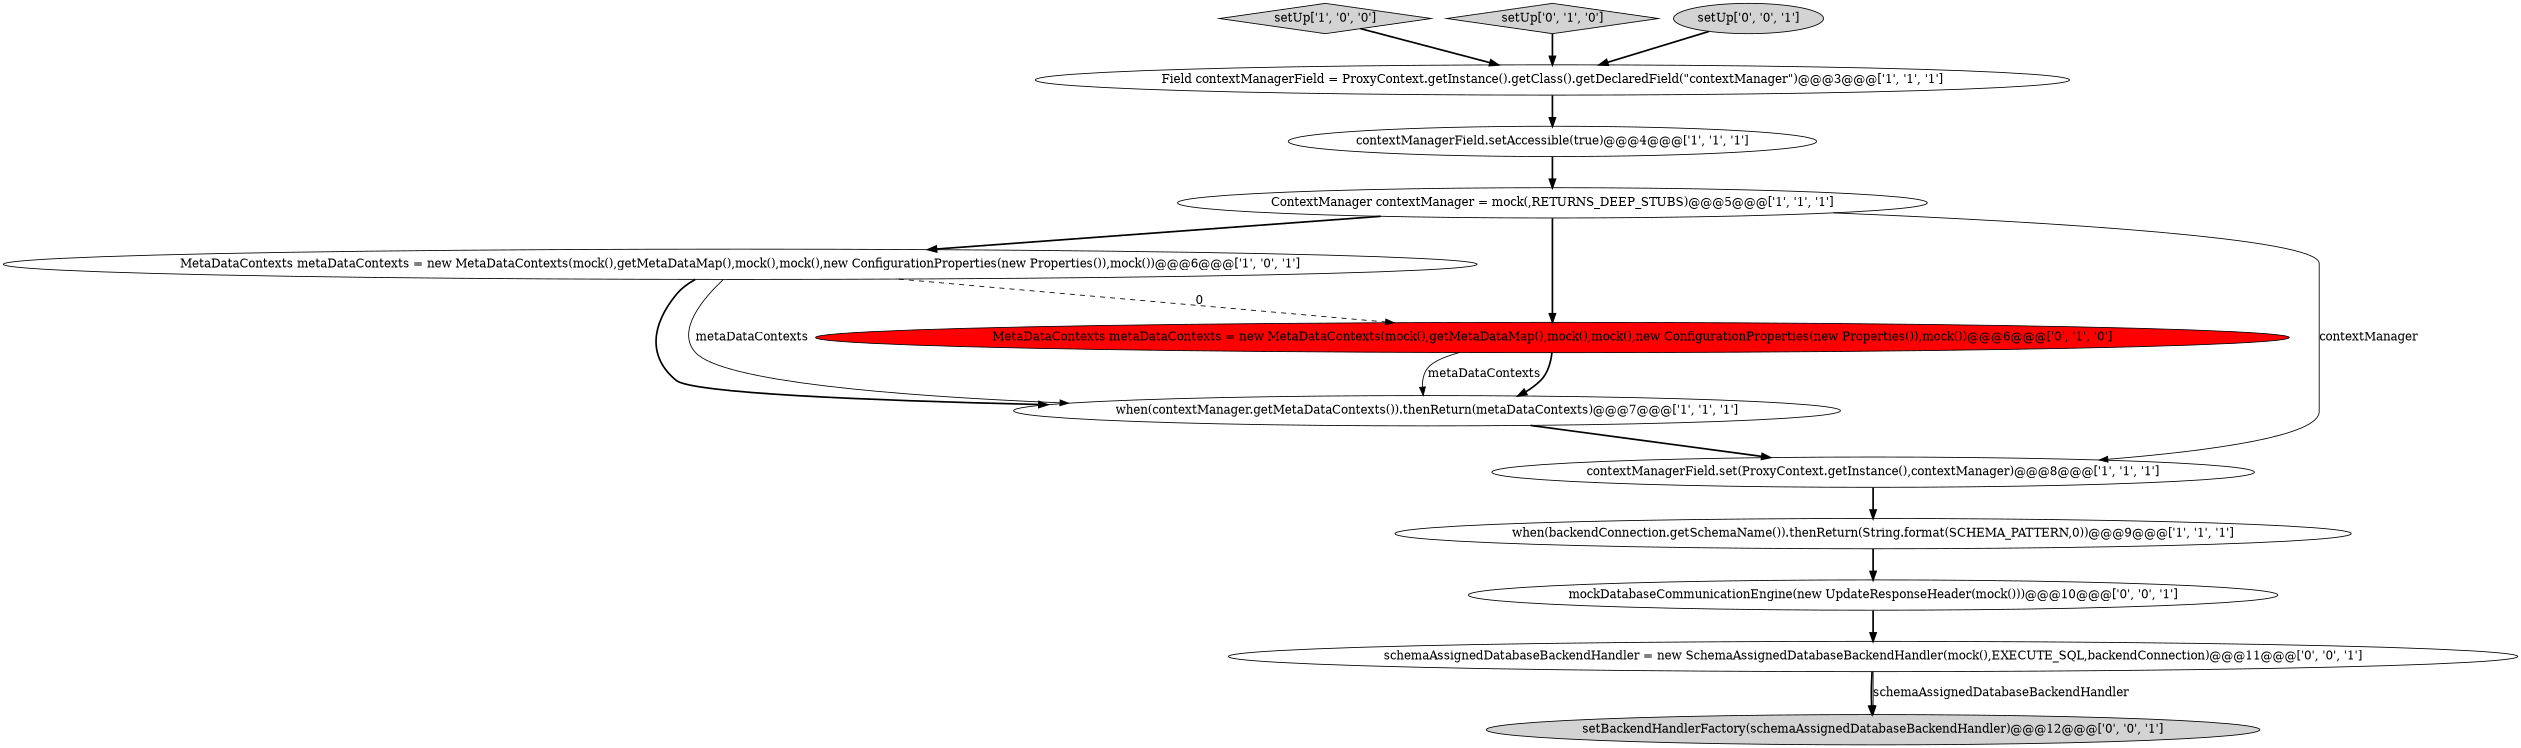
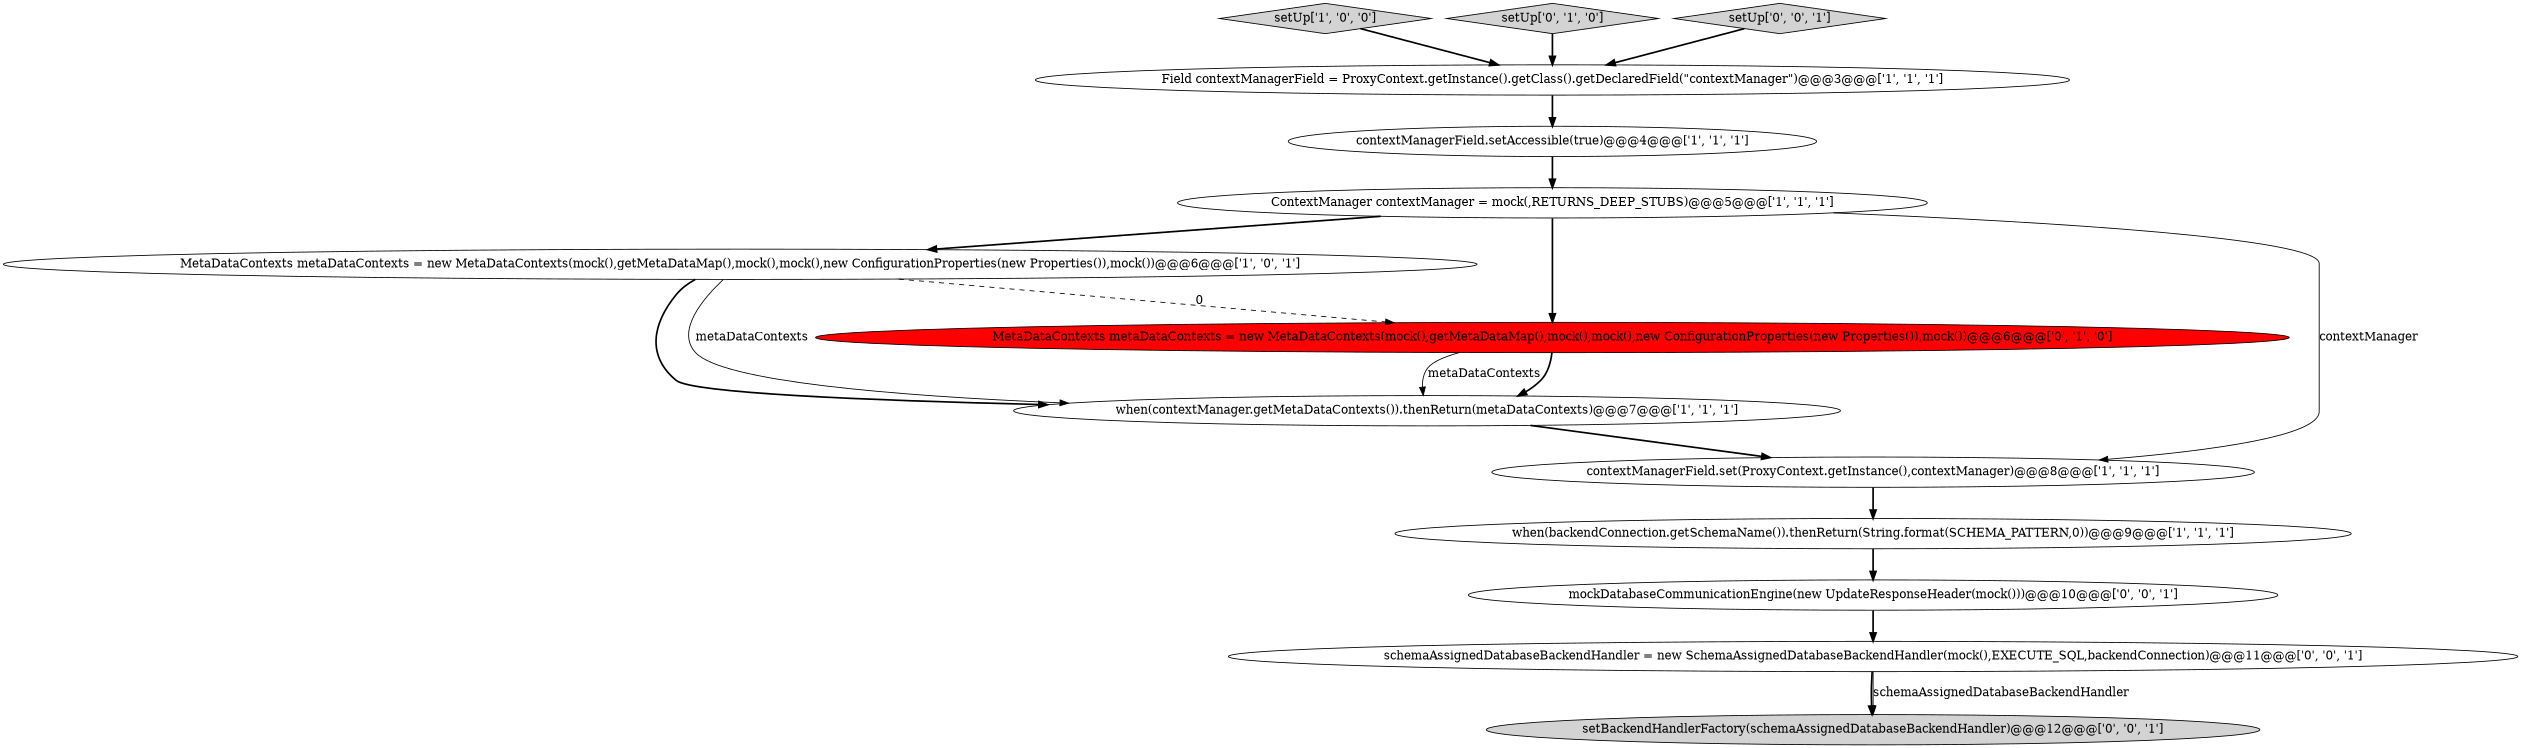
node "setUp['0', '0', '1']": shape ellipse -> diamond
